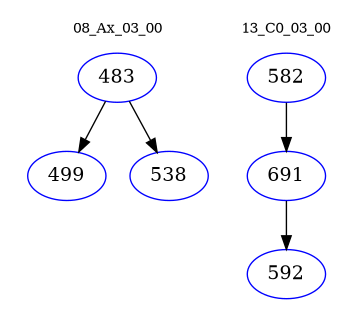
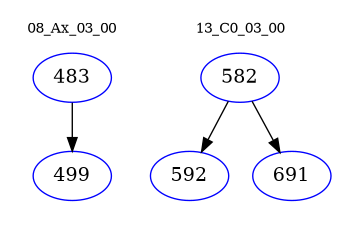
node "538": removed
edge "691" -> "592": now "582" -> "592"
